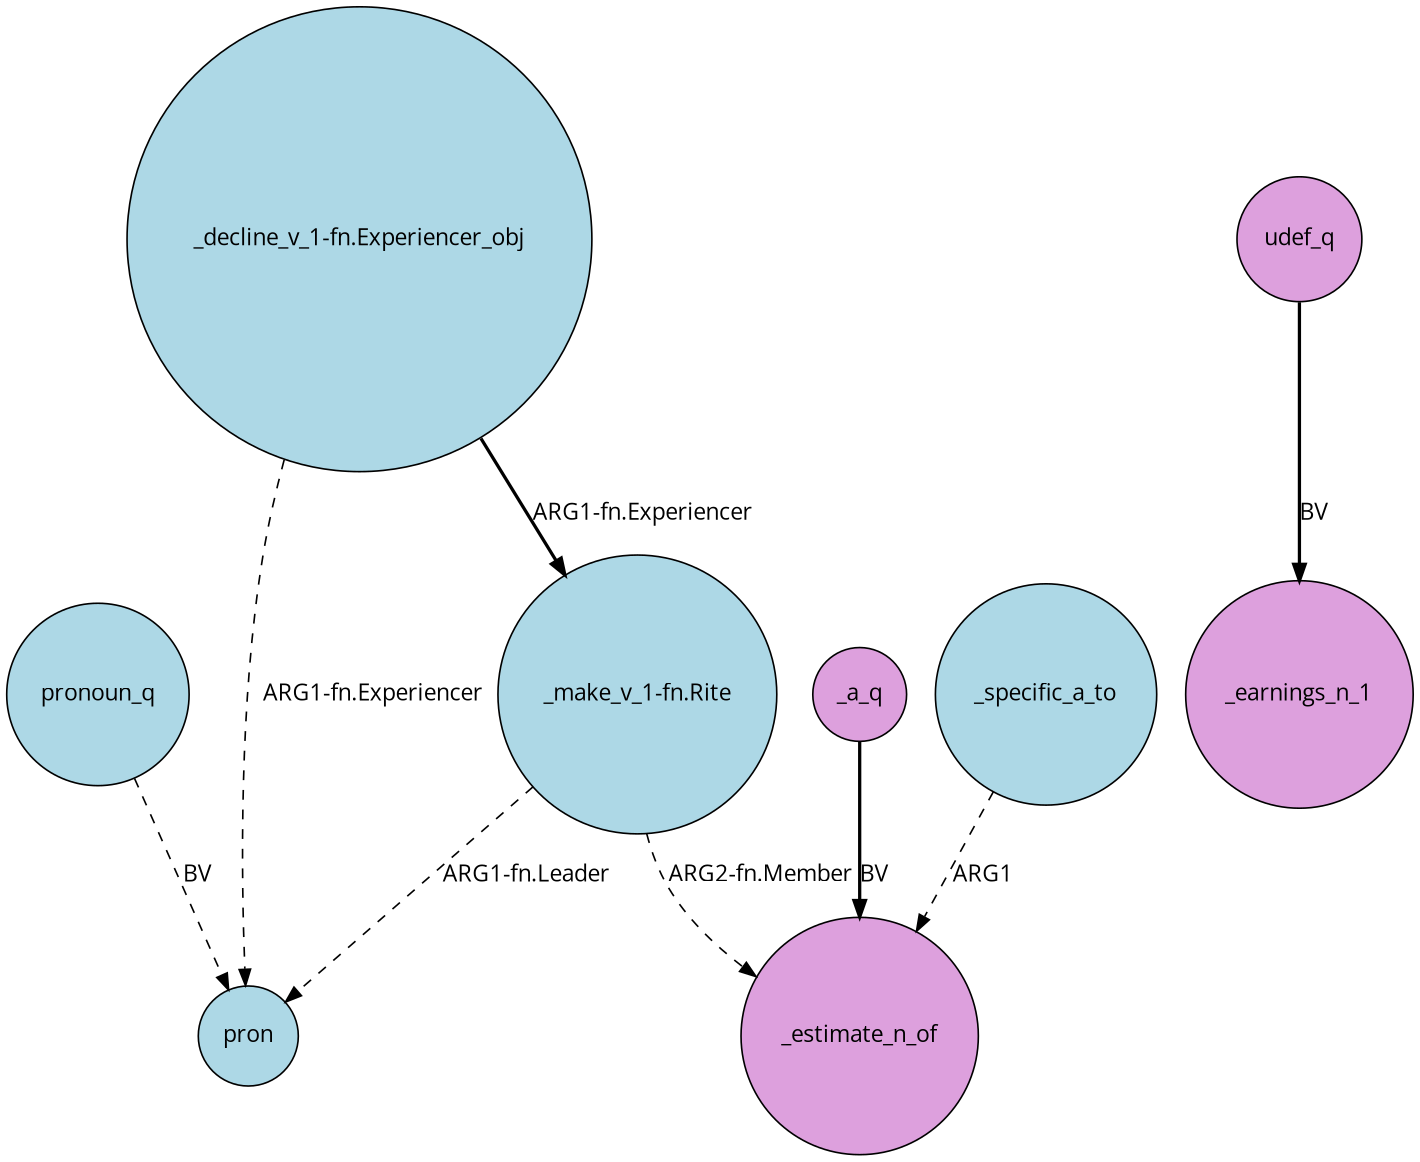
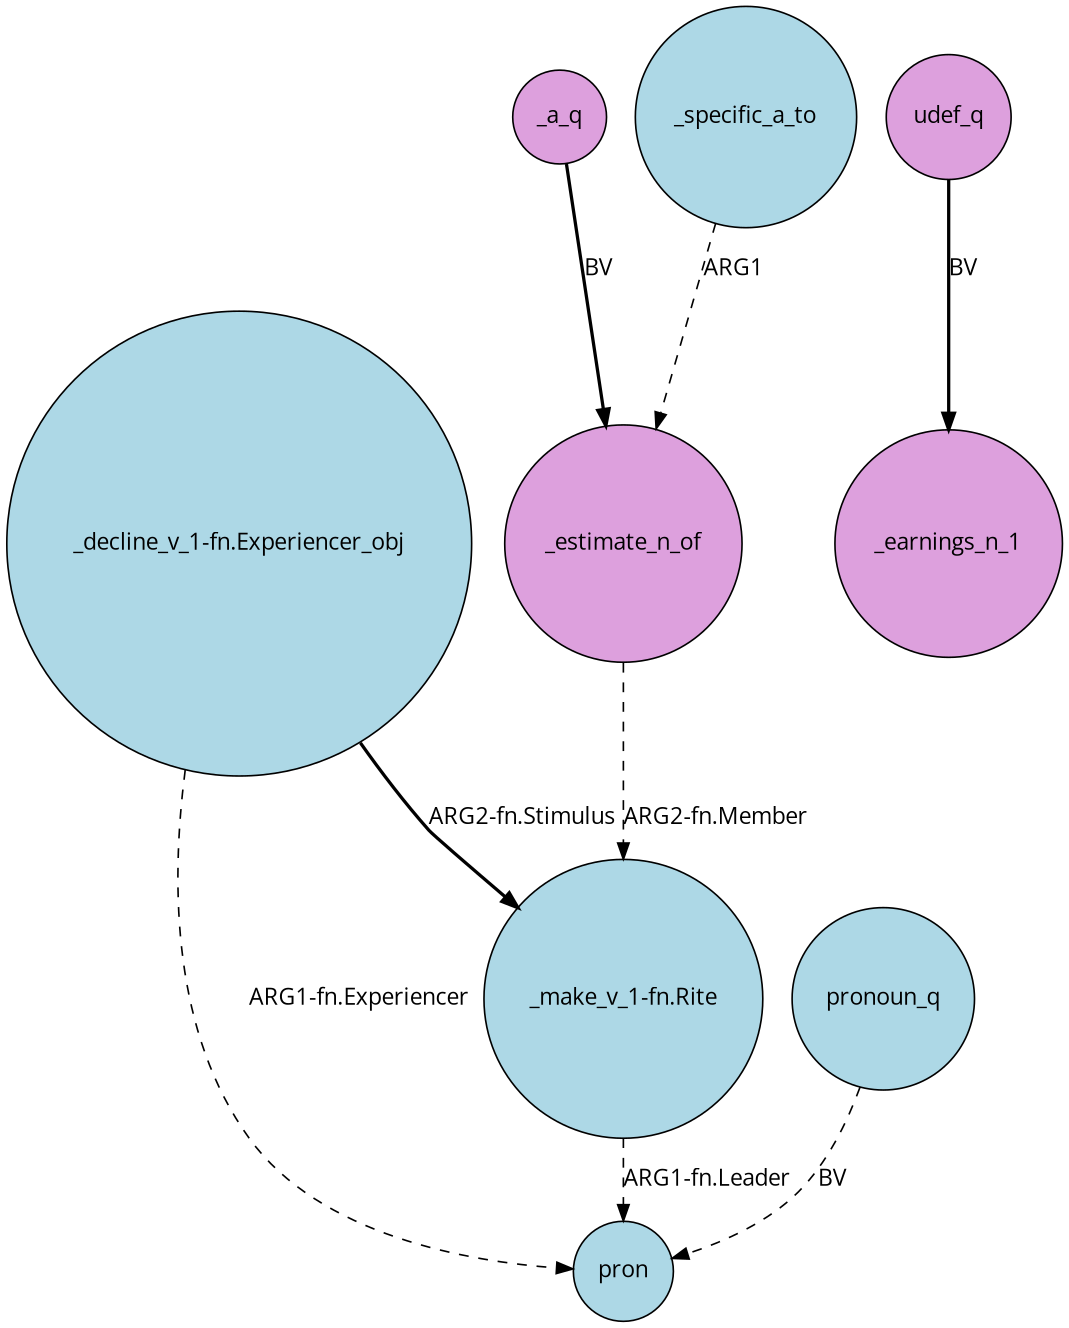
edge "_decline_v_1-fn.Experiencer_obj" -> "_make_v_1-fn.Rite": label "ARG1-fn.Experiencer" -> "ARG2-fn.Stimulus"
edge "_make_v_1-fn.Rite" -> "_estimate_n_of": reversed
